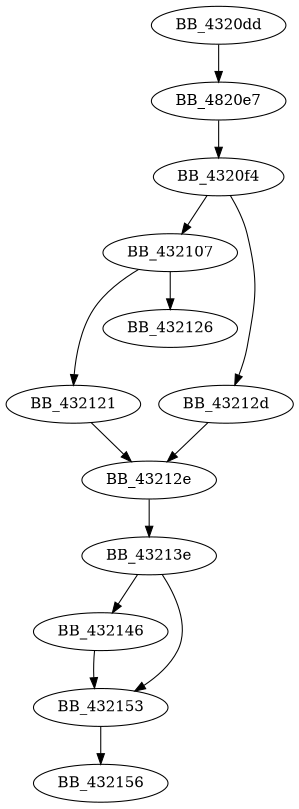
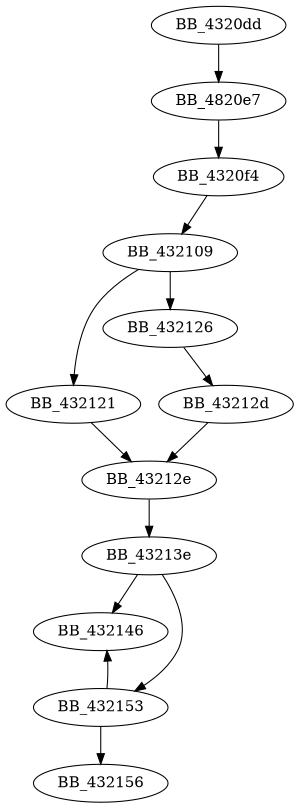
node "BB_432107": label "BB_432107" -> "BB_432109"
edge "BB_4320f4" -> "BB_43212d": now "BB_432126" -> "BB_43212d"
edge "BB_432146" -> "BB_432153": reversed
